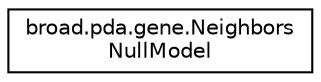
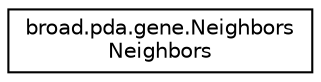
node "broad.pda.gene.Neighbors NullModel": label "broad.pda.gene.Neighbors NullModel" -> "broad.pda.gene.Neighbors Neighbors"
